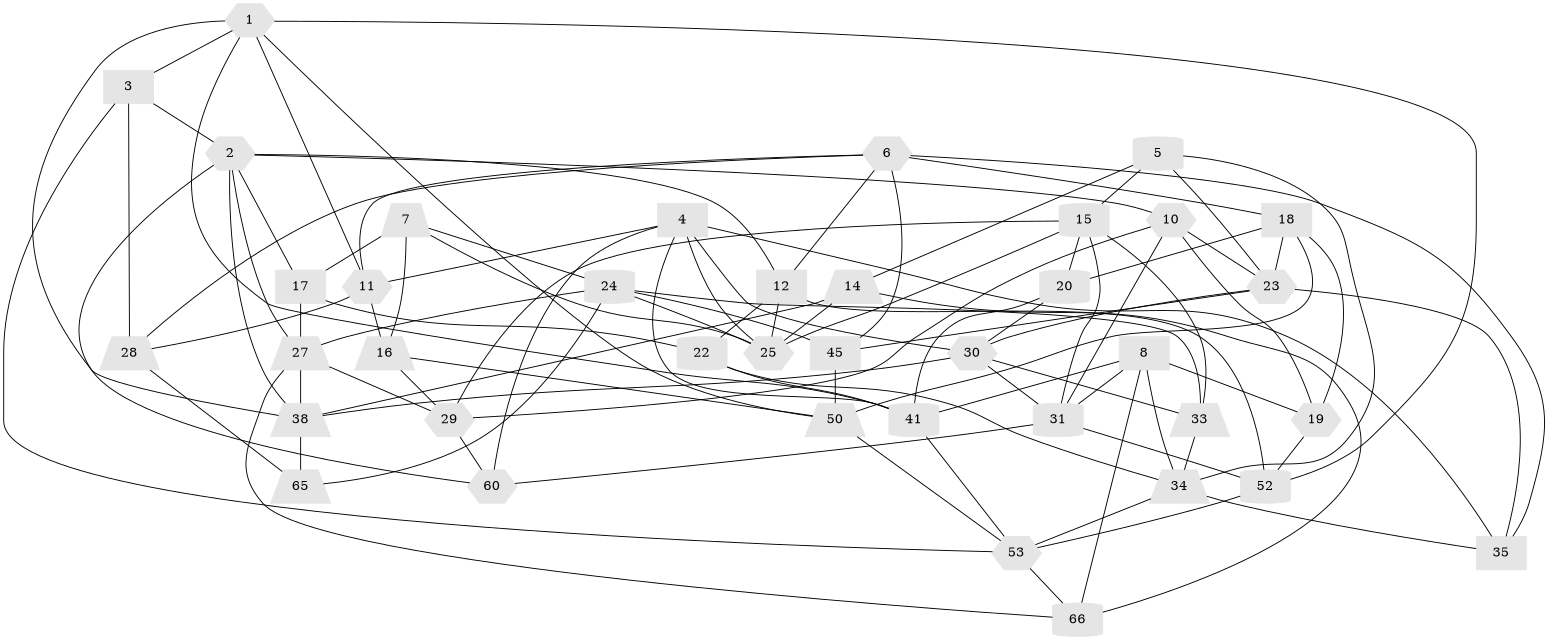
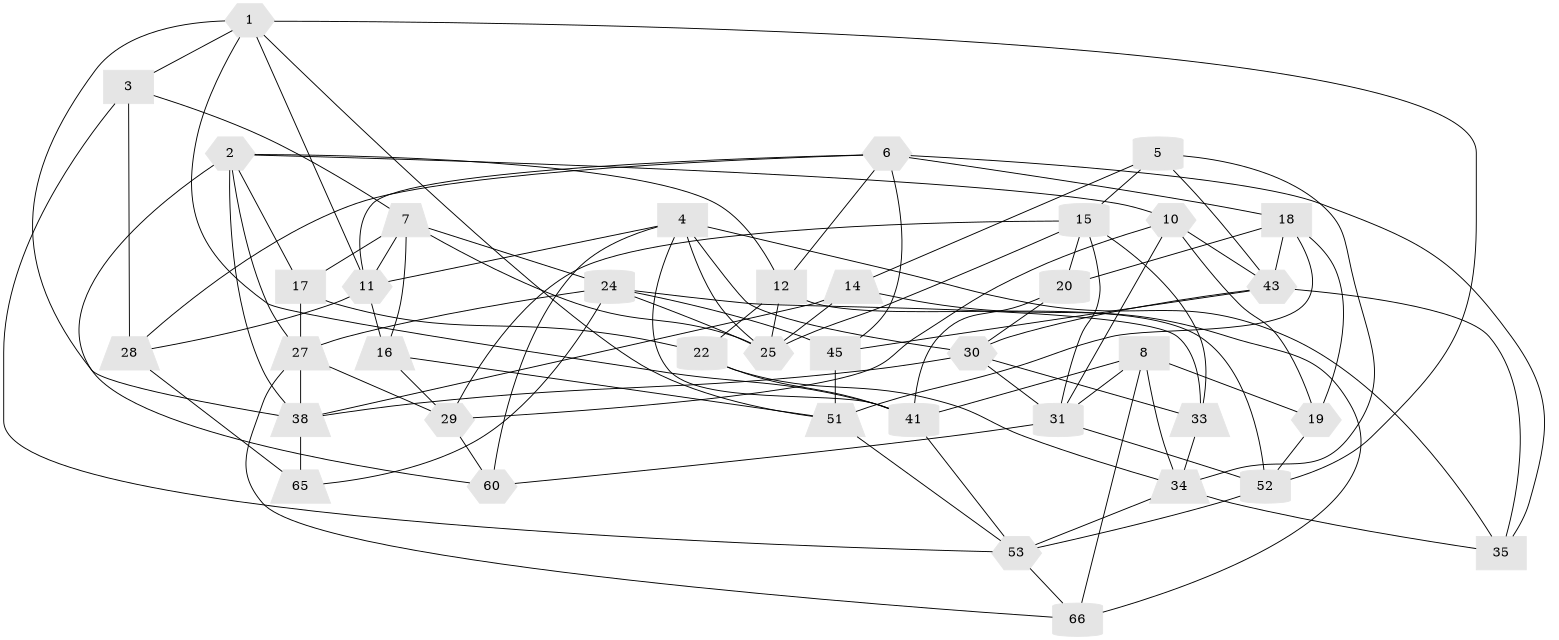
edge "3" -- "2": now "3" -- "7"
edge "7" -- "11": added
node "23": label "23" -> "43"
node "50": label "50" -> "51"
